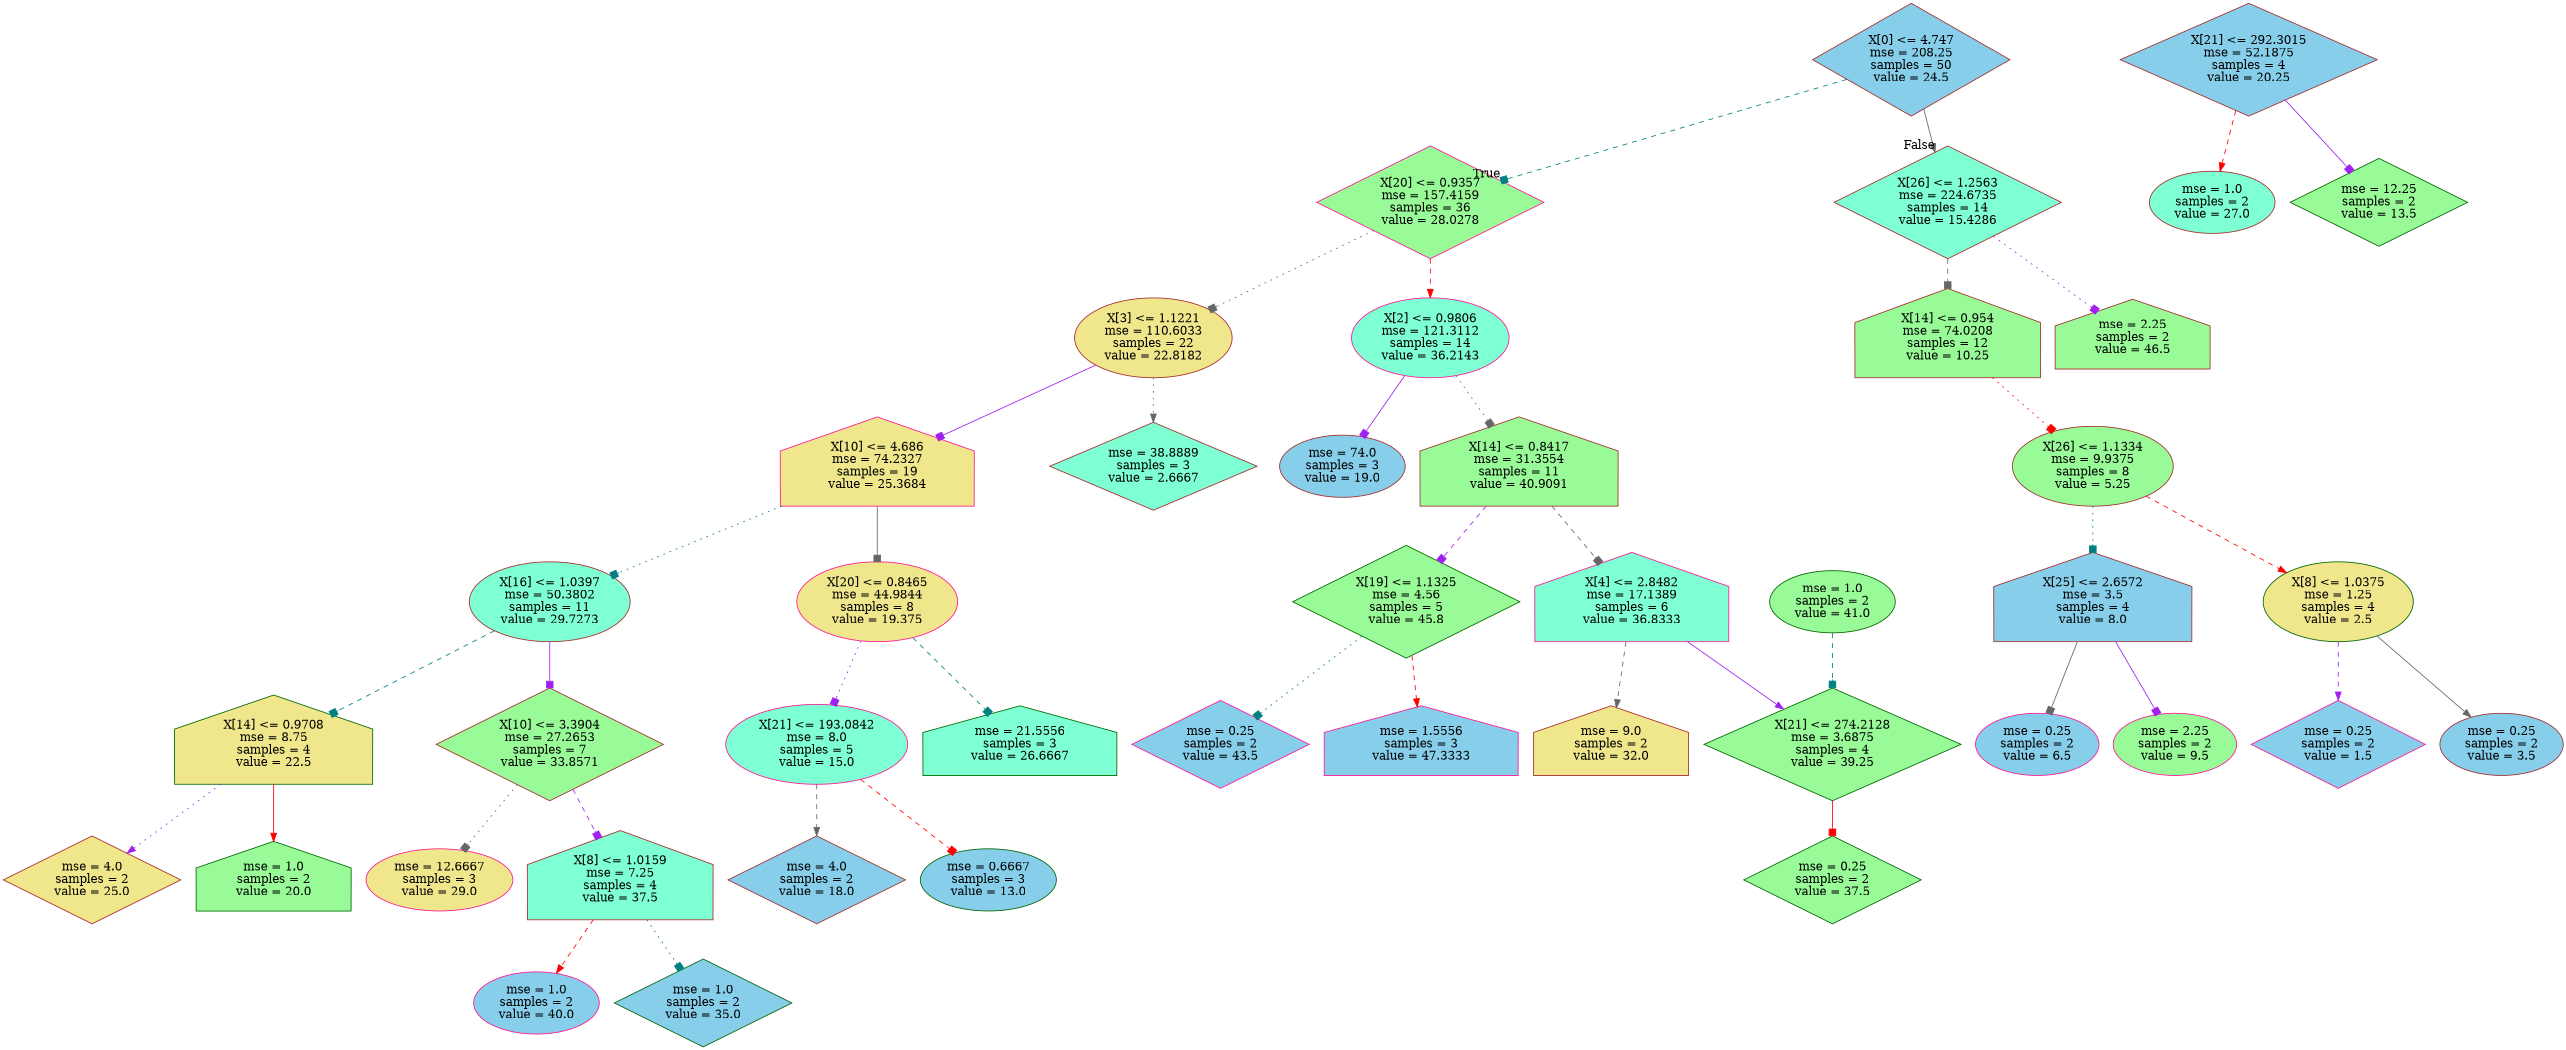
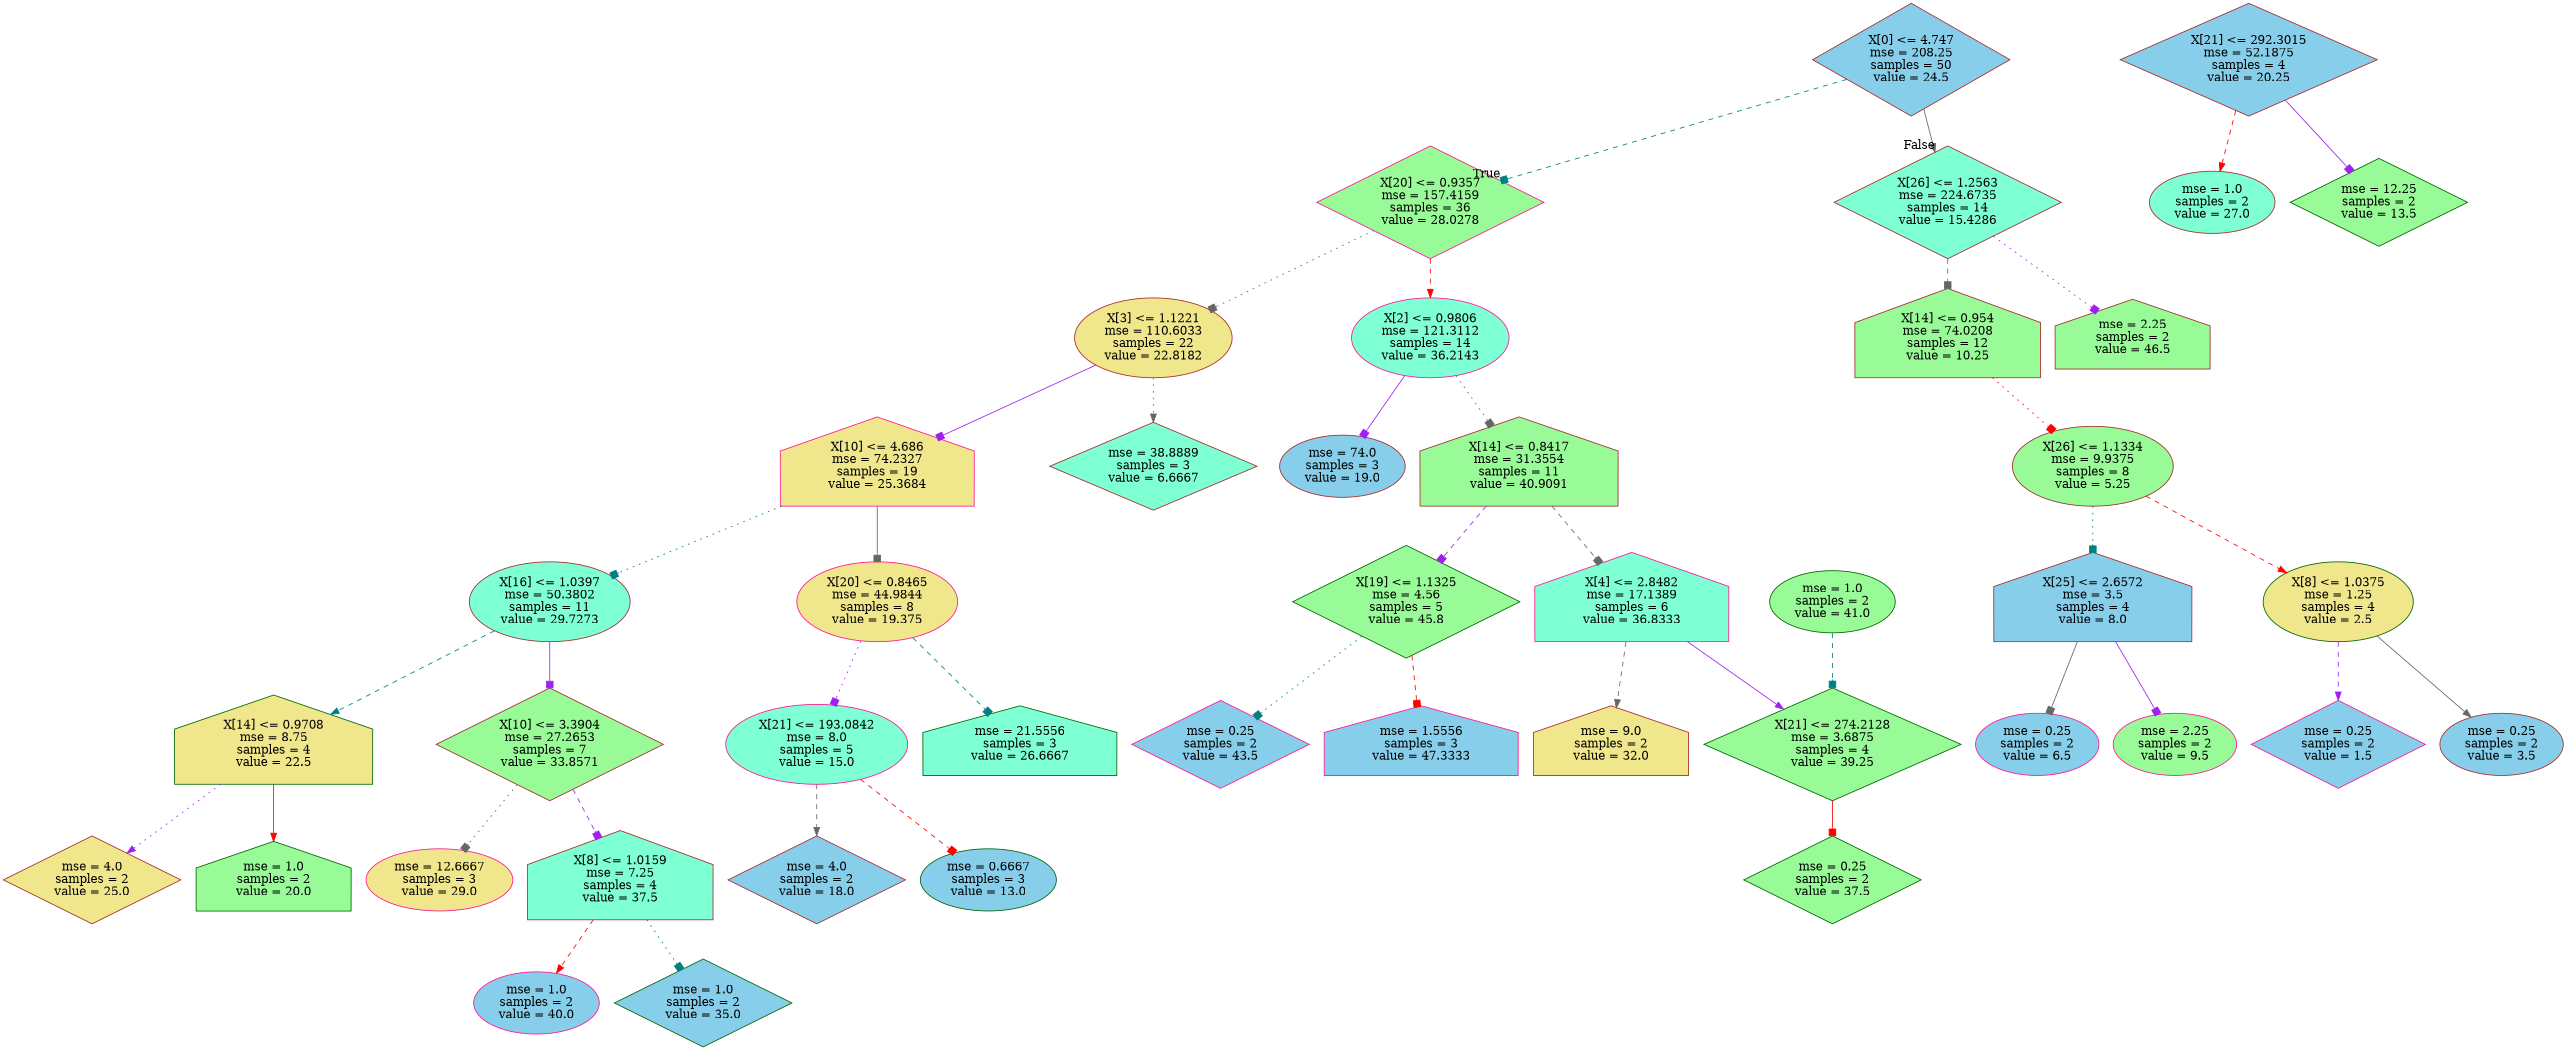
node "mse = 38.8889 samples = 3 value = 2.6667": label "mse = 38.8889 samples = 3 value = 2.6667" -> "mse = 38.8889 samples = 3 value = 6.6667"
edge "X[16] <= 1.0397 mse = 50.3802 samples = 11 value = 29.7273" -> "X[14] <= 0.9708 mse = 8.75 samples = 4 value = 22.5": arrowhead box -> normal
edge "X[19] <= 1.1325 mse = 4.56 samples = 5 value = 45.8" -> "mse = 1.5556 samples = 3 value = 47.3333": arrowhead normal -> box
